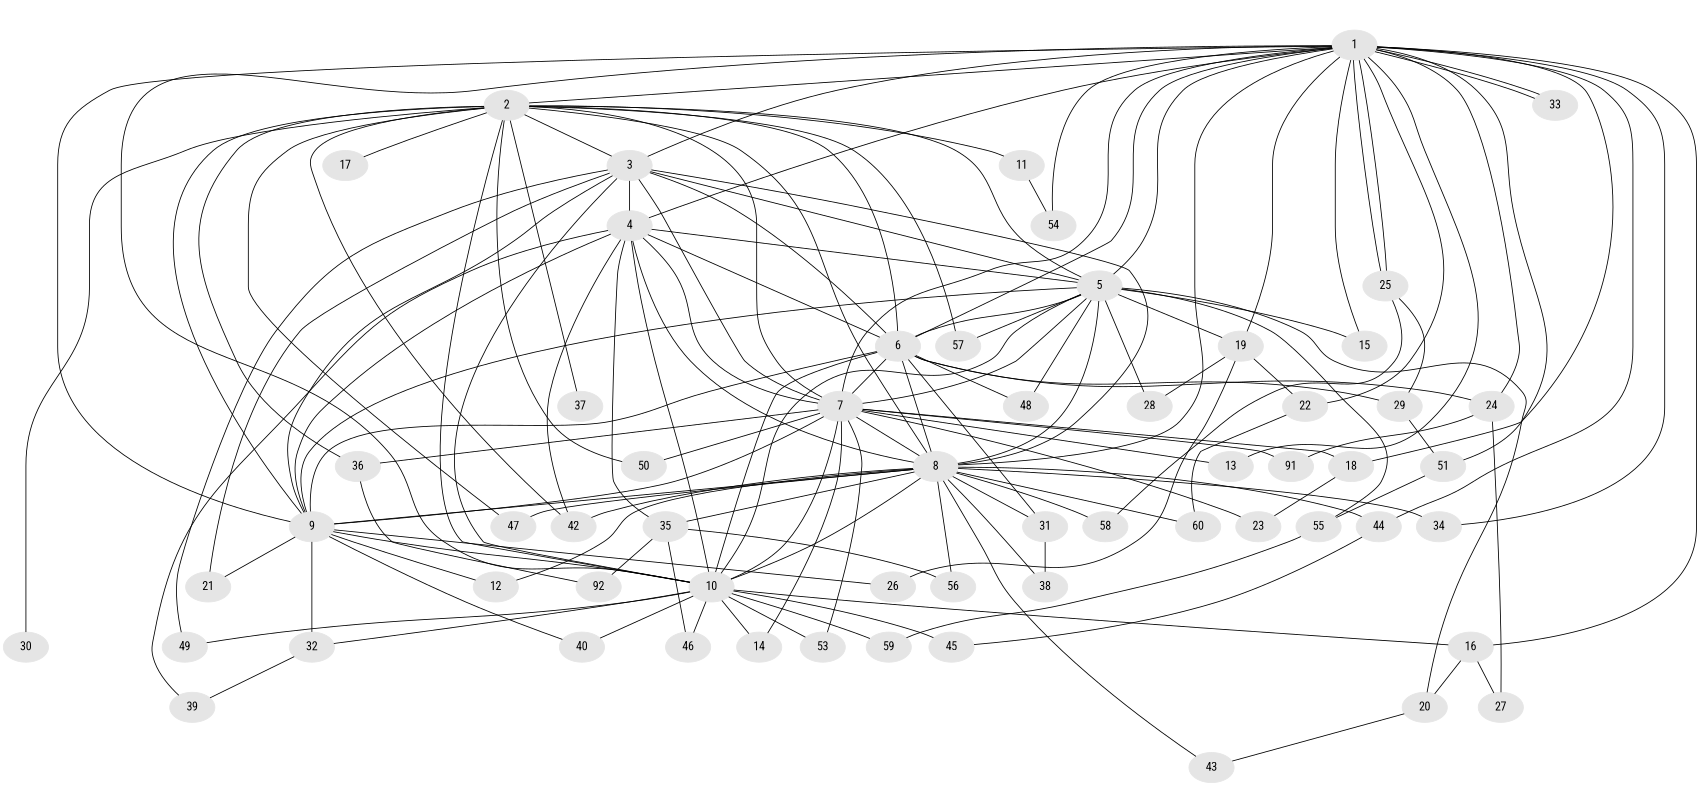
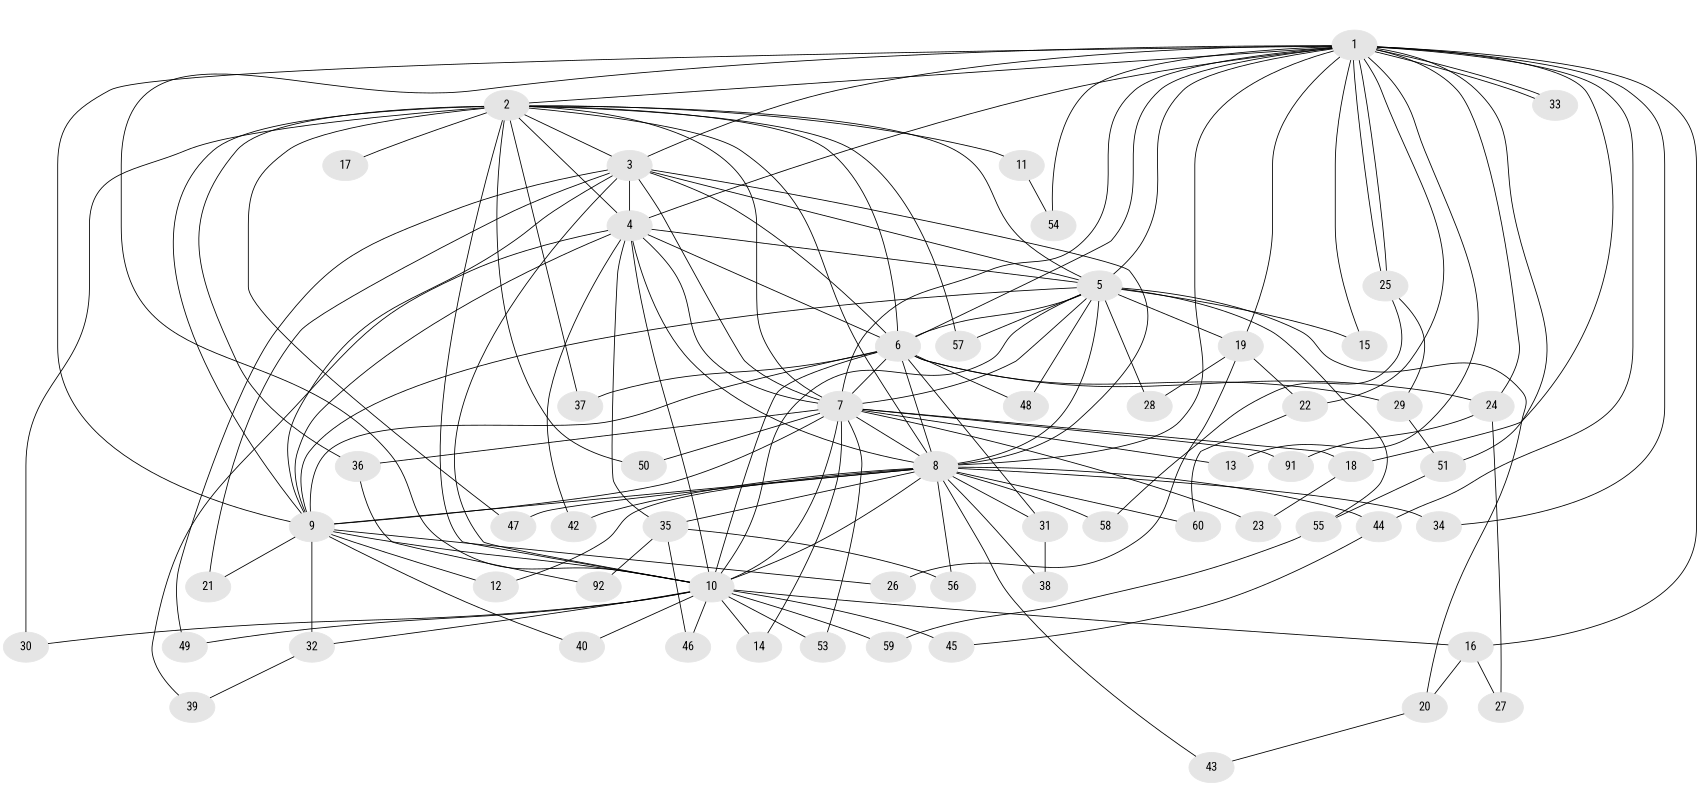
edge "2" -- "42": now "2" -- "4"
edge "6" -- "37": added
edge "10" -- "30": added
